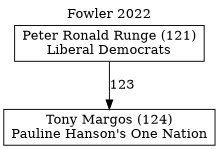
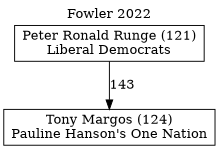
edge "Peter Ronald Runge (121) Liberal Democrats" -> "Tony Margos (124) Pauline Hanson's One Nation": label "123" -> "143"
